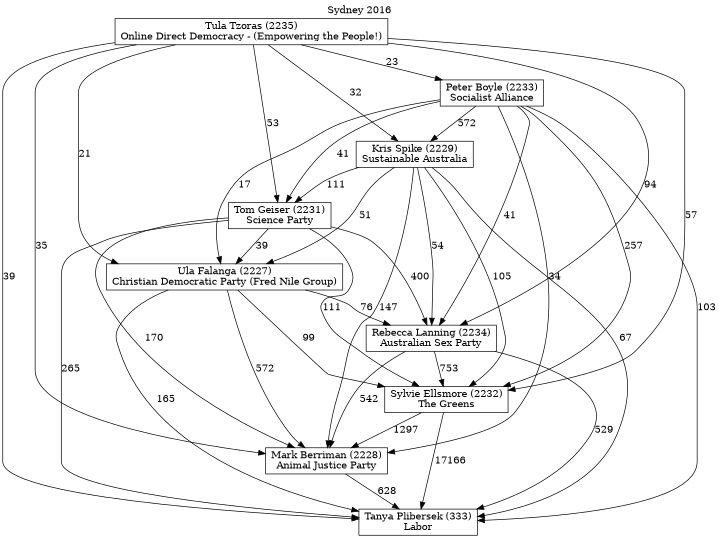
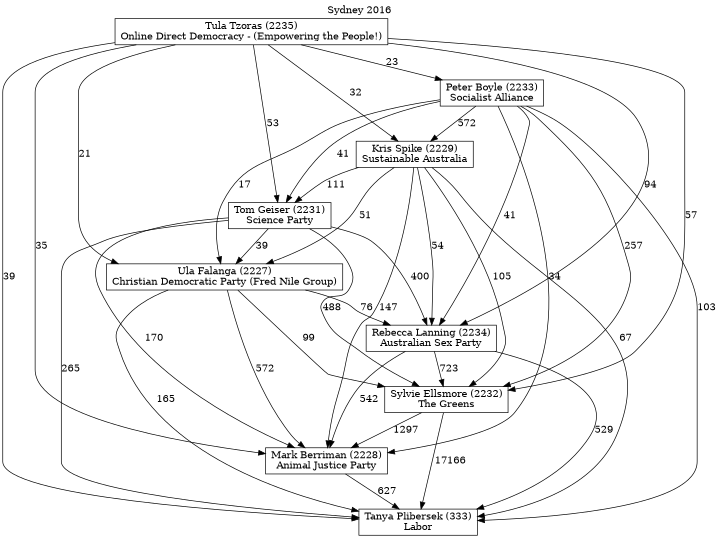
edge "Tom Geiser (2231) Science Party" -> "Sylvie Ellsmore (2232) The Greens": label "111" -> "488"
edge "Rebecca Lanning (2234) Australian Sex Party" -> "Sylvie Ellsmore (2232) The Greens": label "753" -> "723"
edge "Mark Berriman (2228) Animal Justice Party" -> "Tanya Plibersek (333) Labor": label "628" -> "627"
